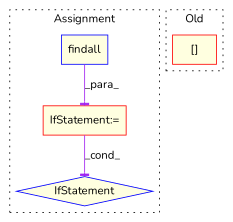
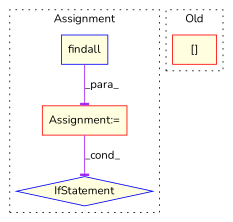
node "IfStatement:=": label "IfStatement:=" -> "Assignment:="
